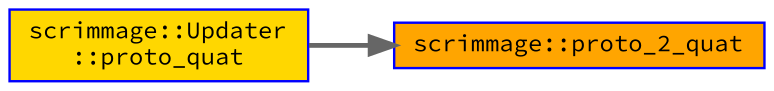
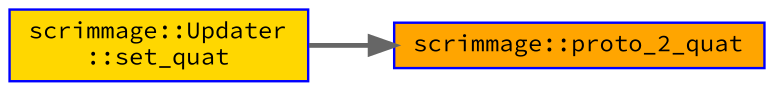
node "scrimmage::Updater ::proto_quat": label "scrimmage::Updater ::proto_quat" -> "scrimmage::Updater ::set_quat"
